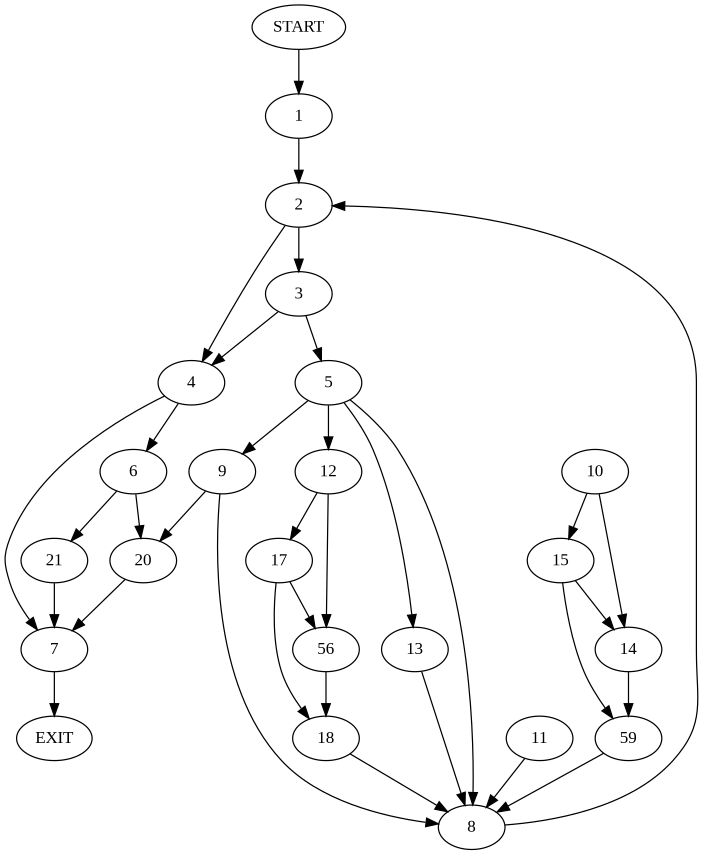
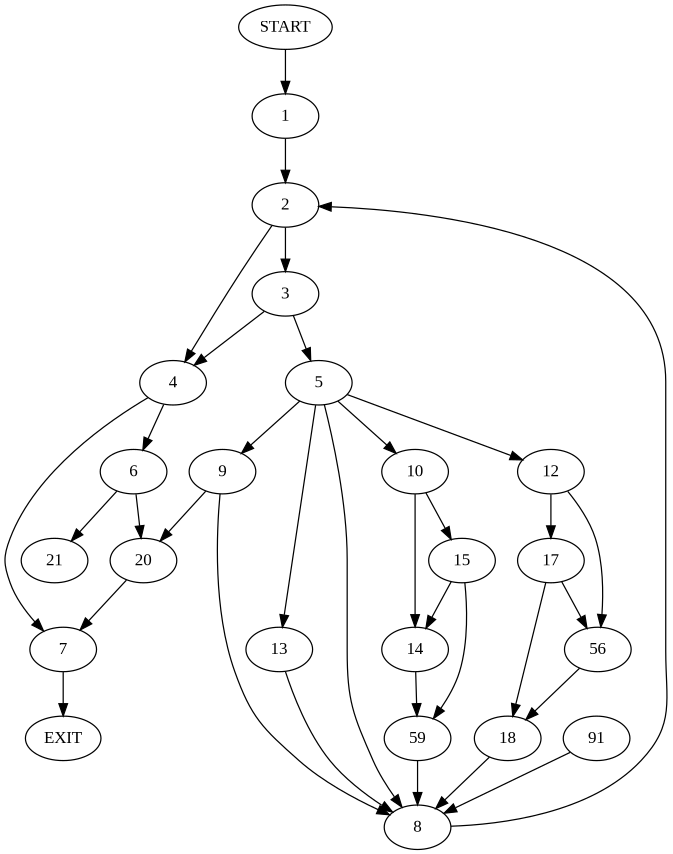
edge "5" -> "10": added
edge "21" -> "7": removed
node "11": label "11" -> "91"
